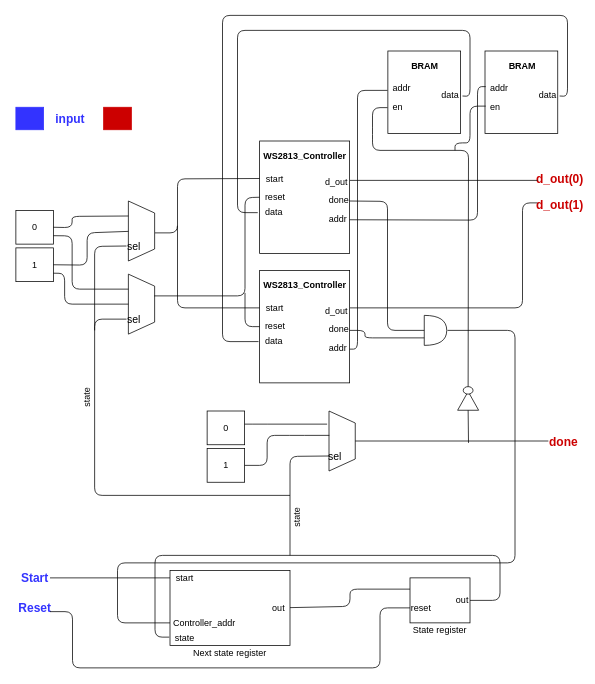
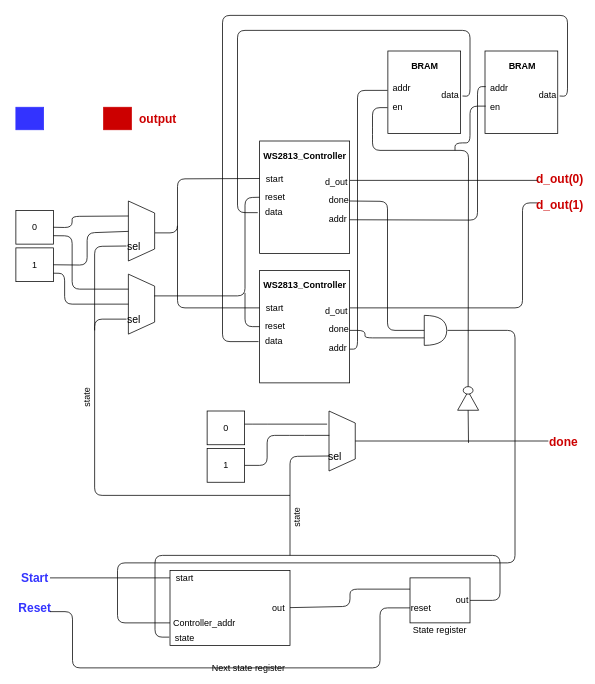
node "input": removed
node "output": added
node "Next state register": moved (230, 653) -> (249, 668)
